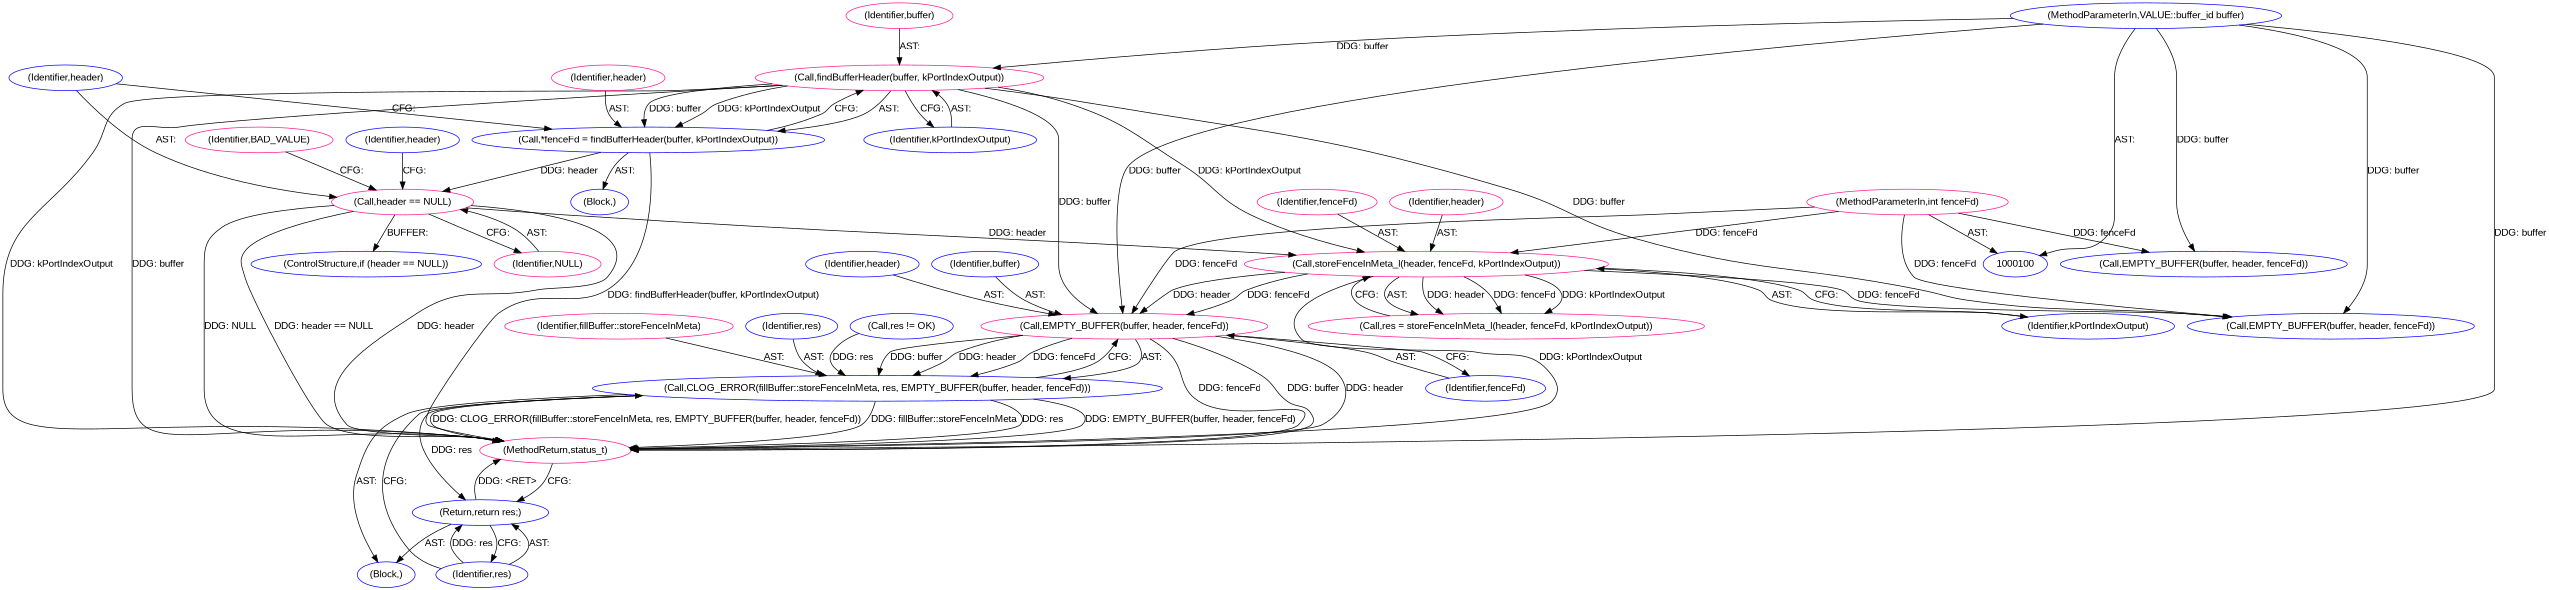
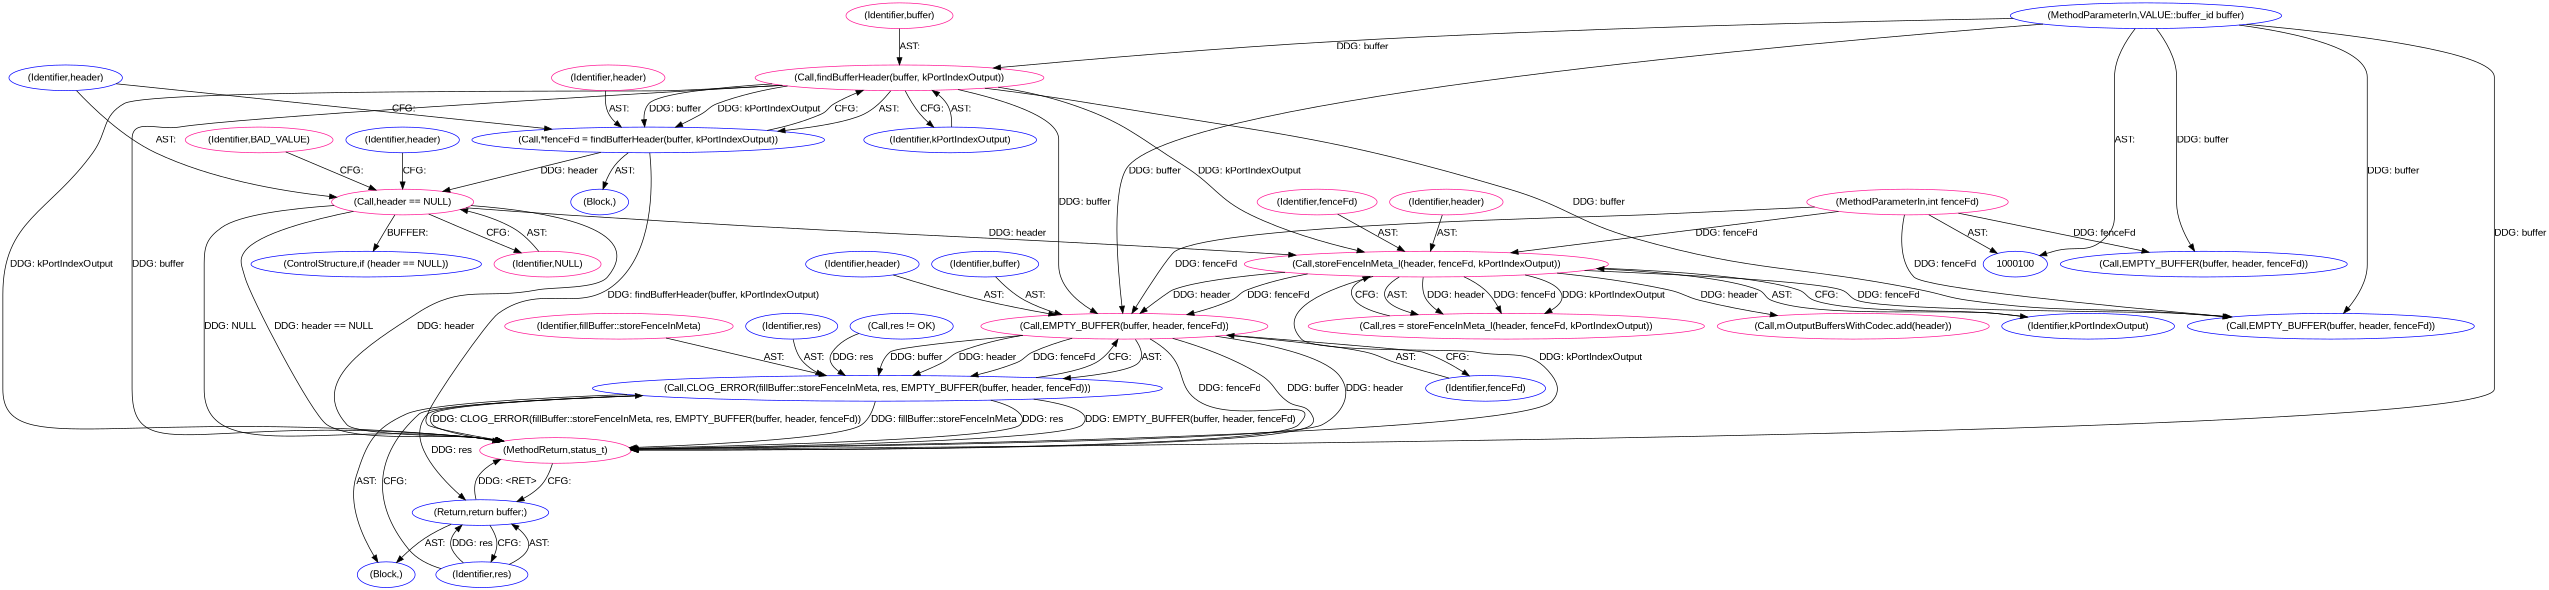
node "(Call,mOutputBuffersWithCodec.add(header))": added
node "(Return,return res;)": label "(Return,return res;)" -> "(Return,return buffer;)"
